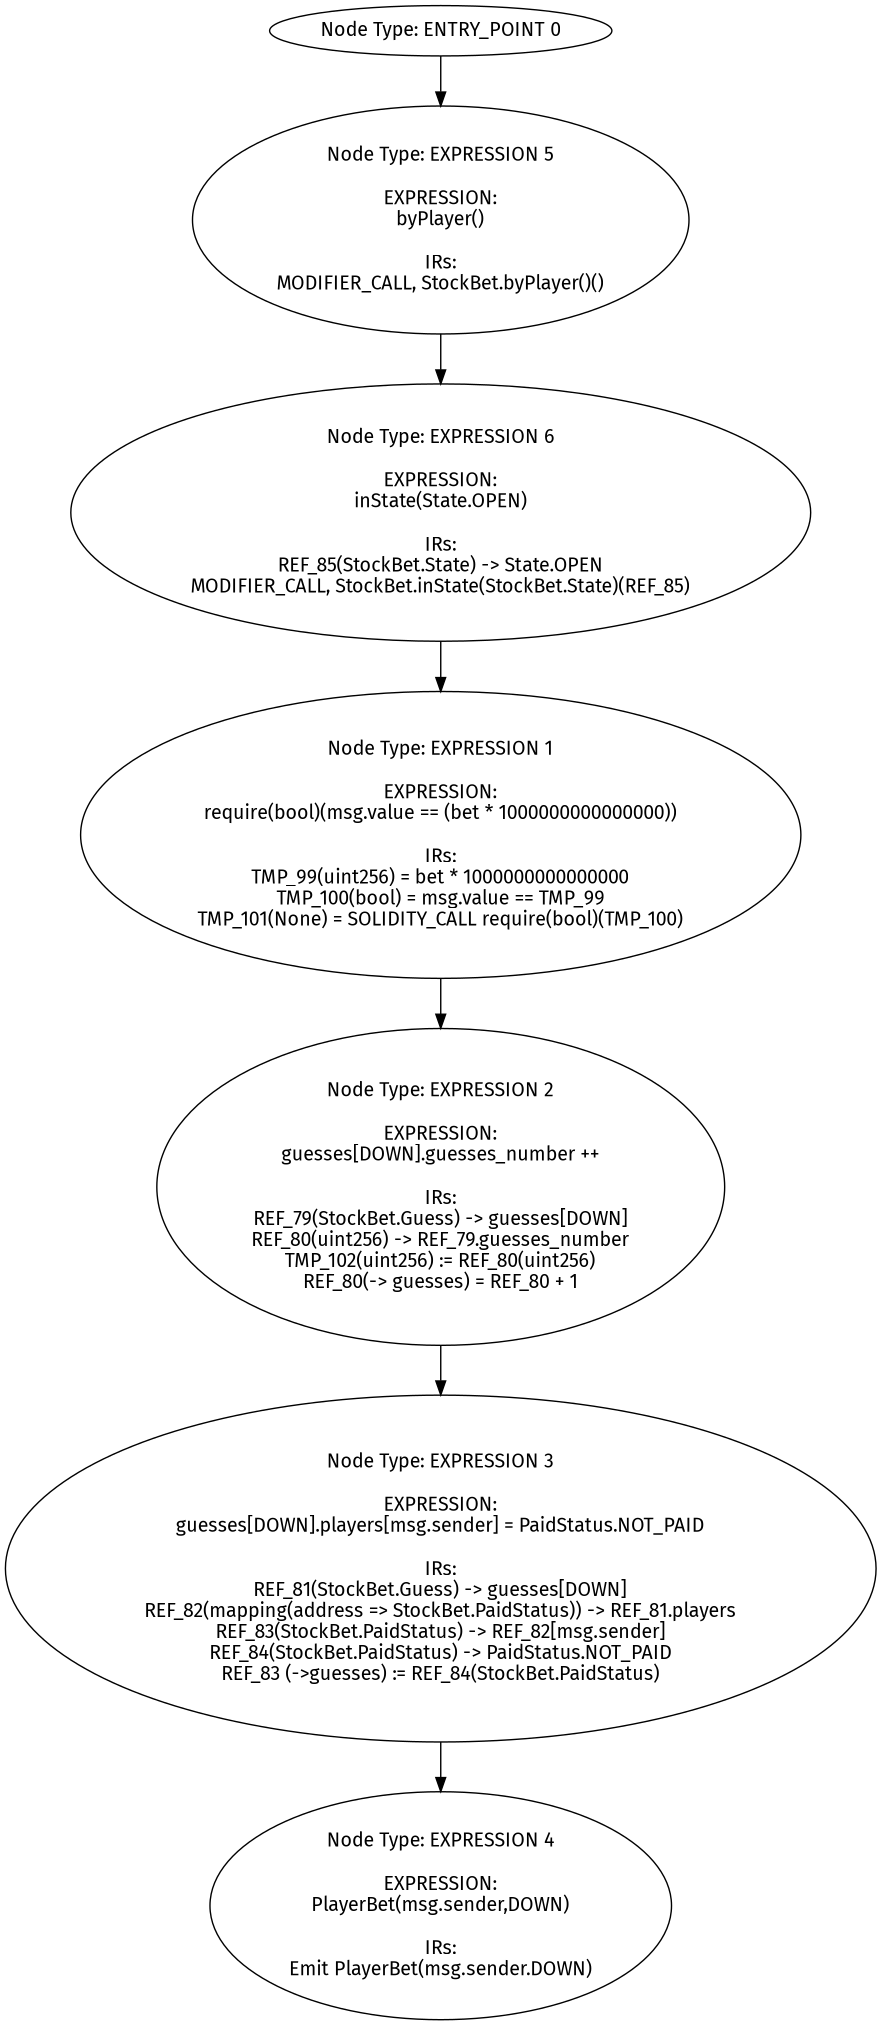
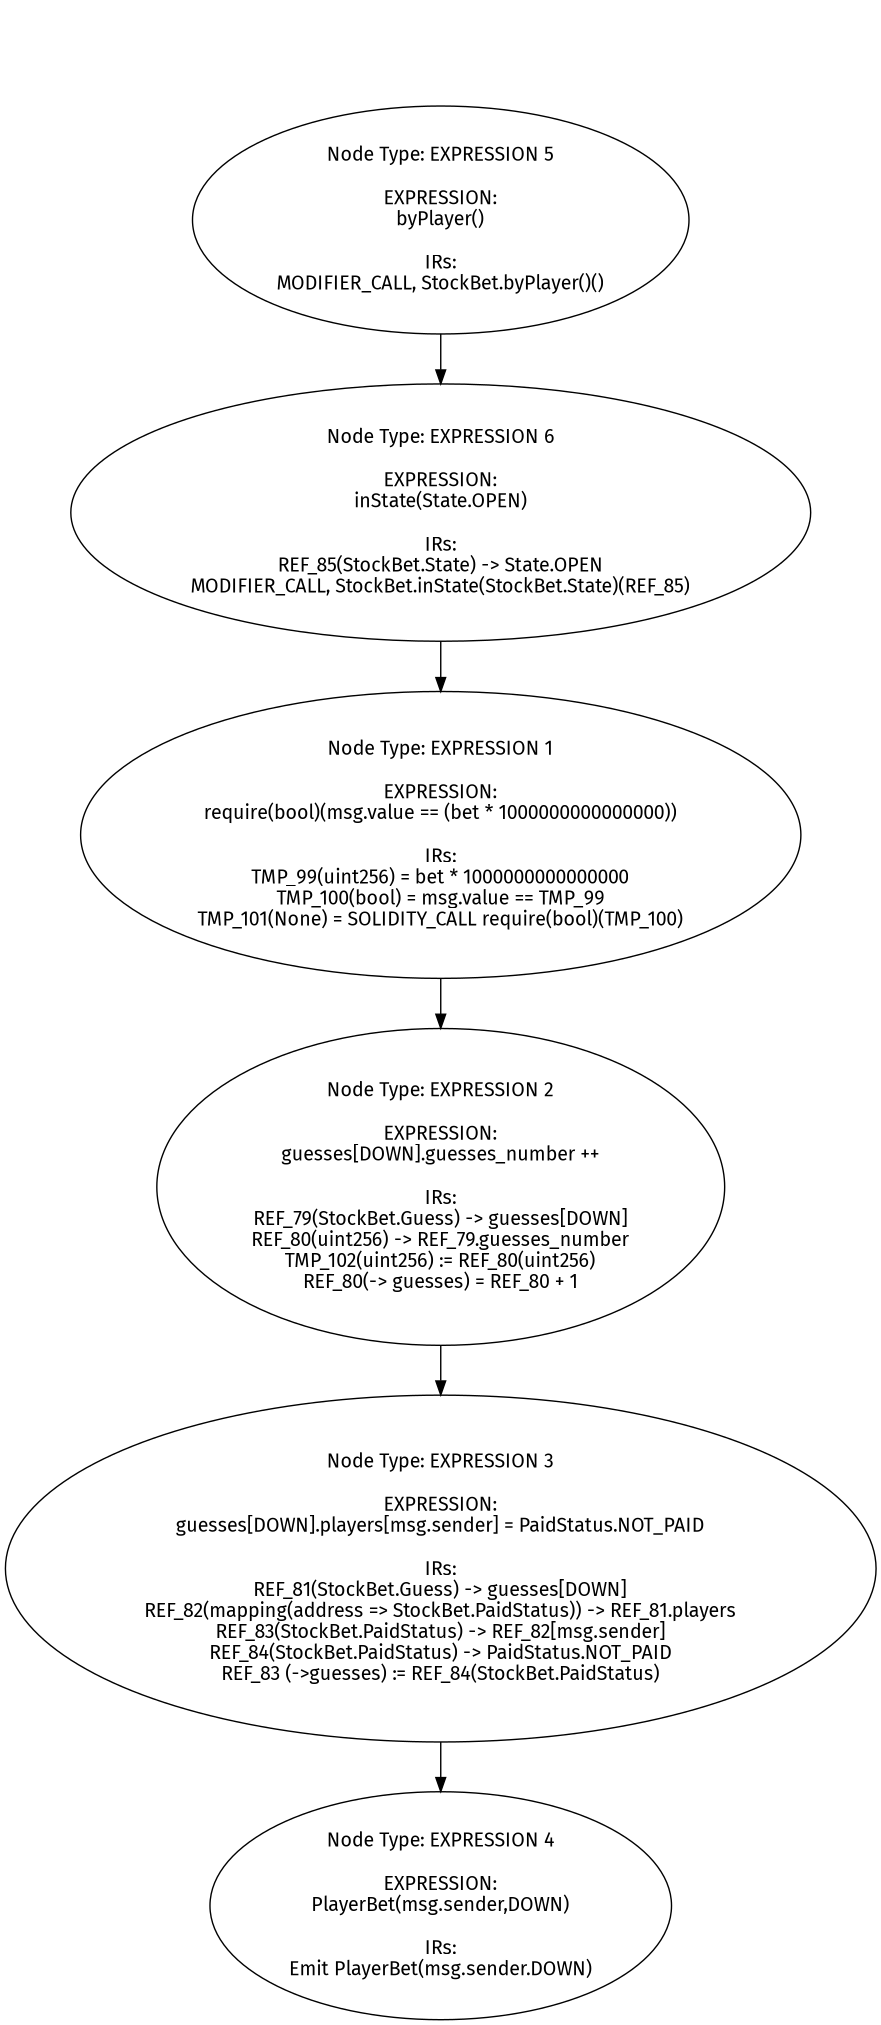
node "Node Type: ENTRY_POINT 0": removed
